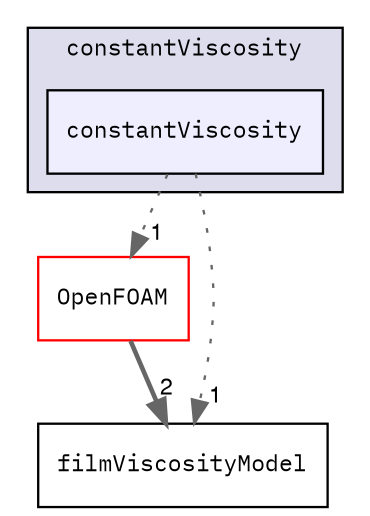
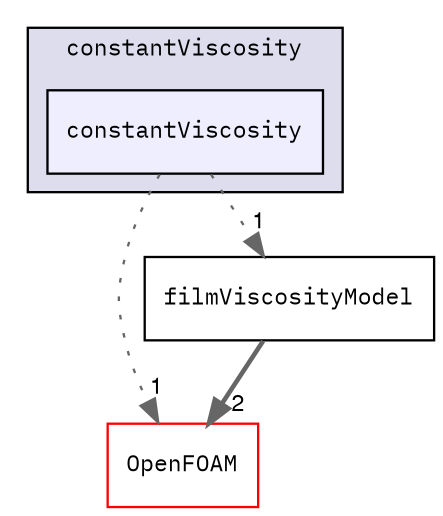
edge "OpenFOAM" -> "filmViscosityModel": reversed
